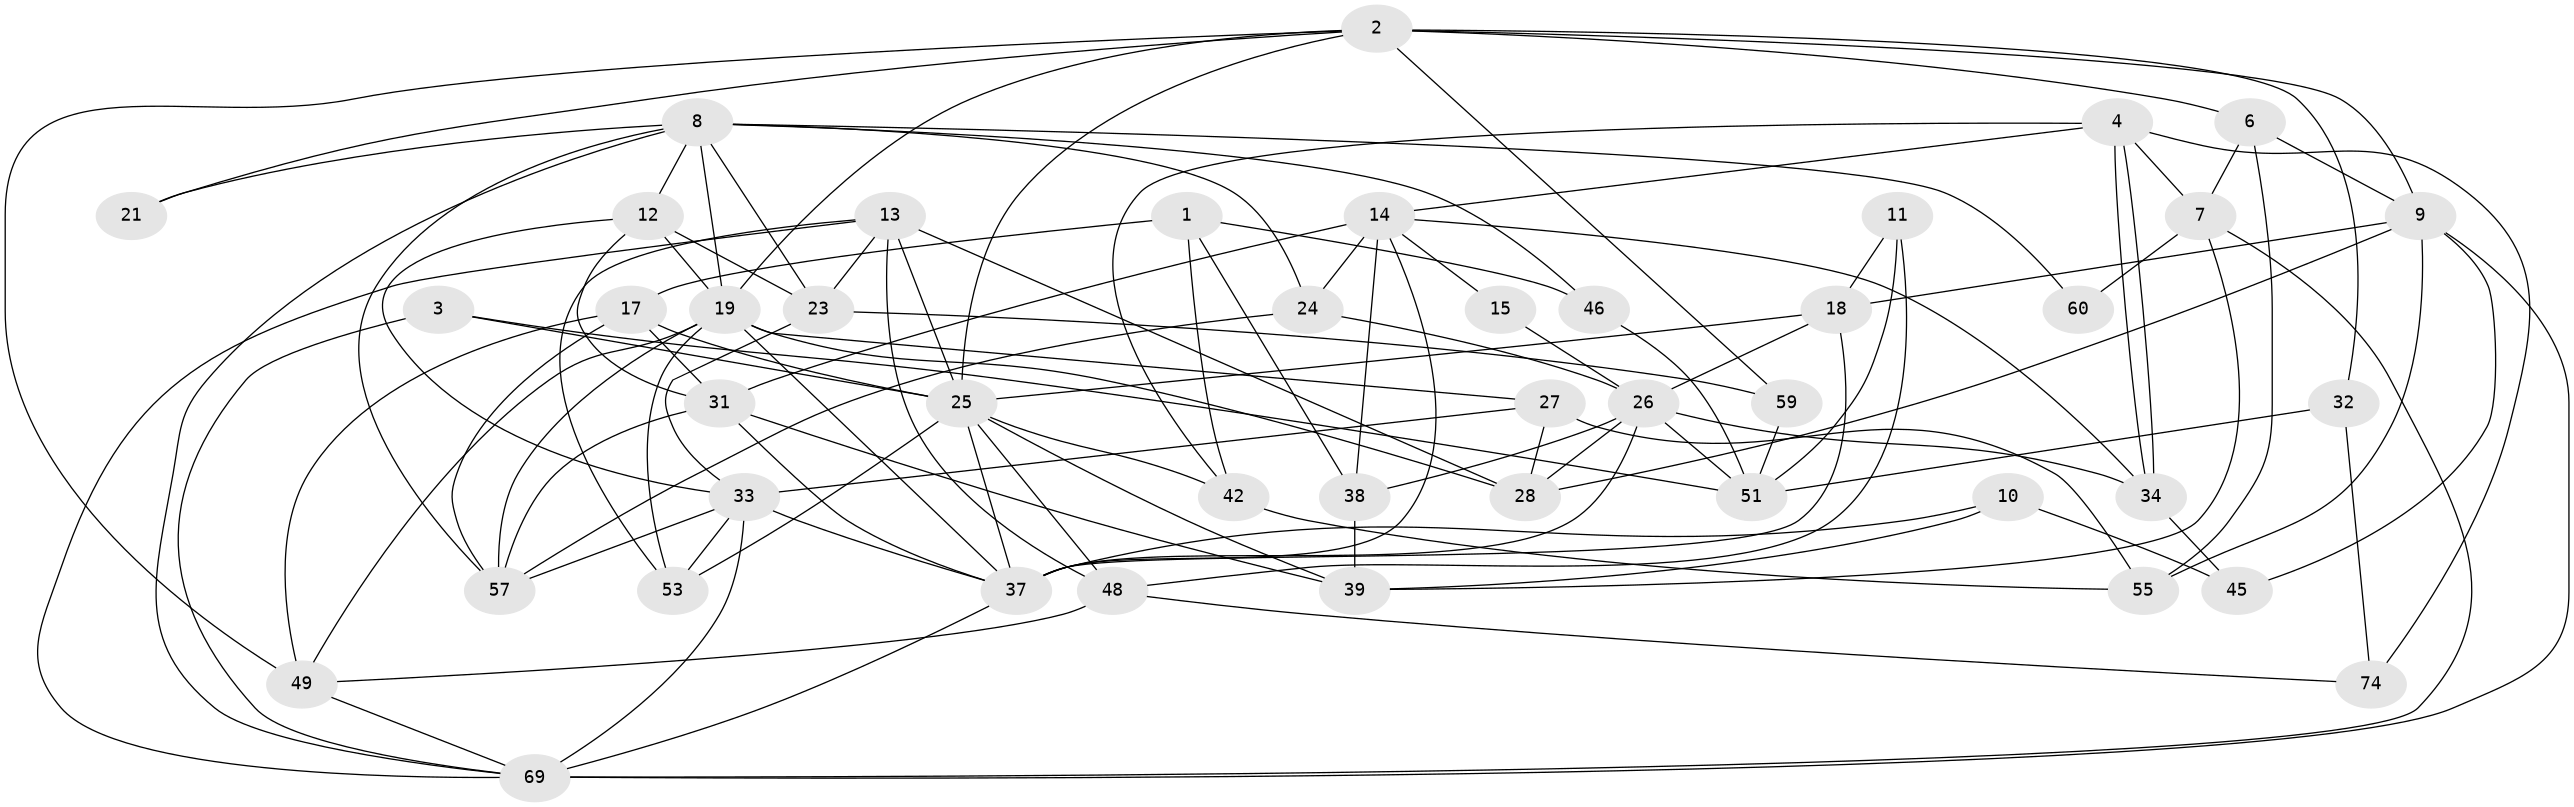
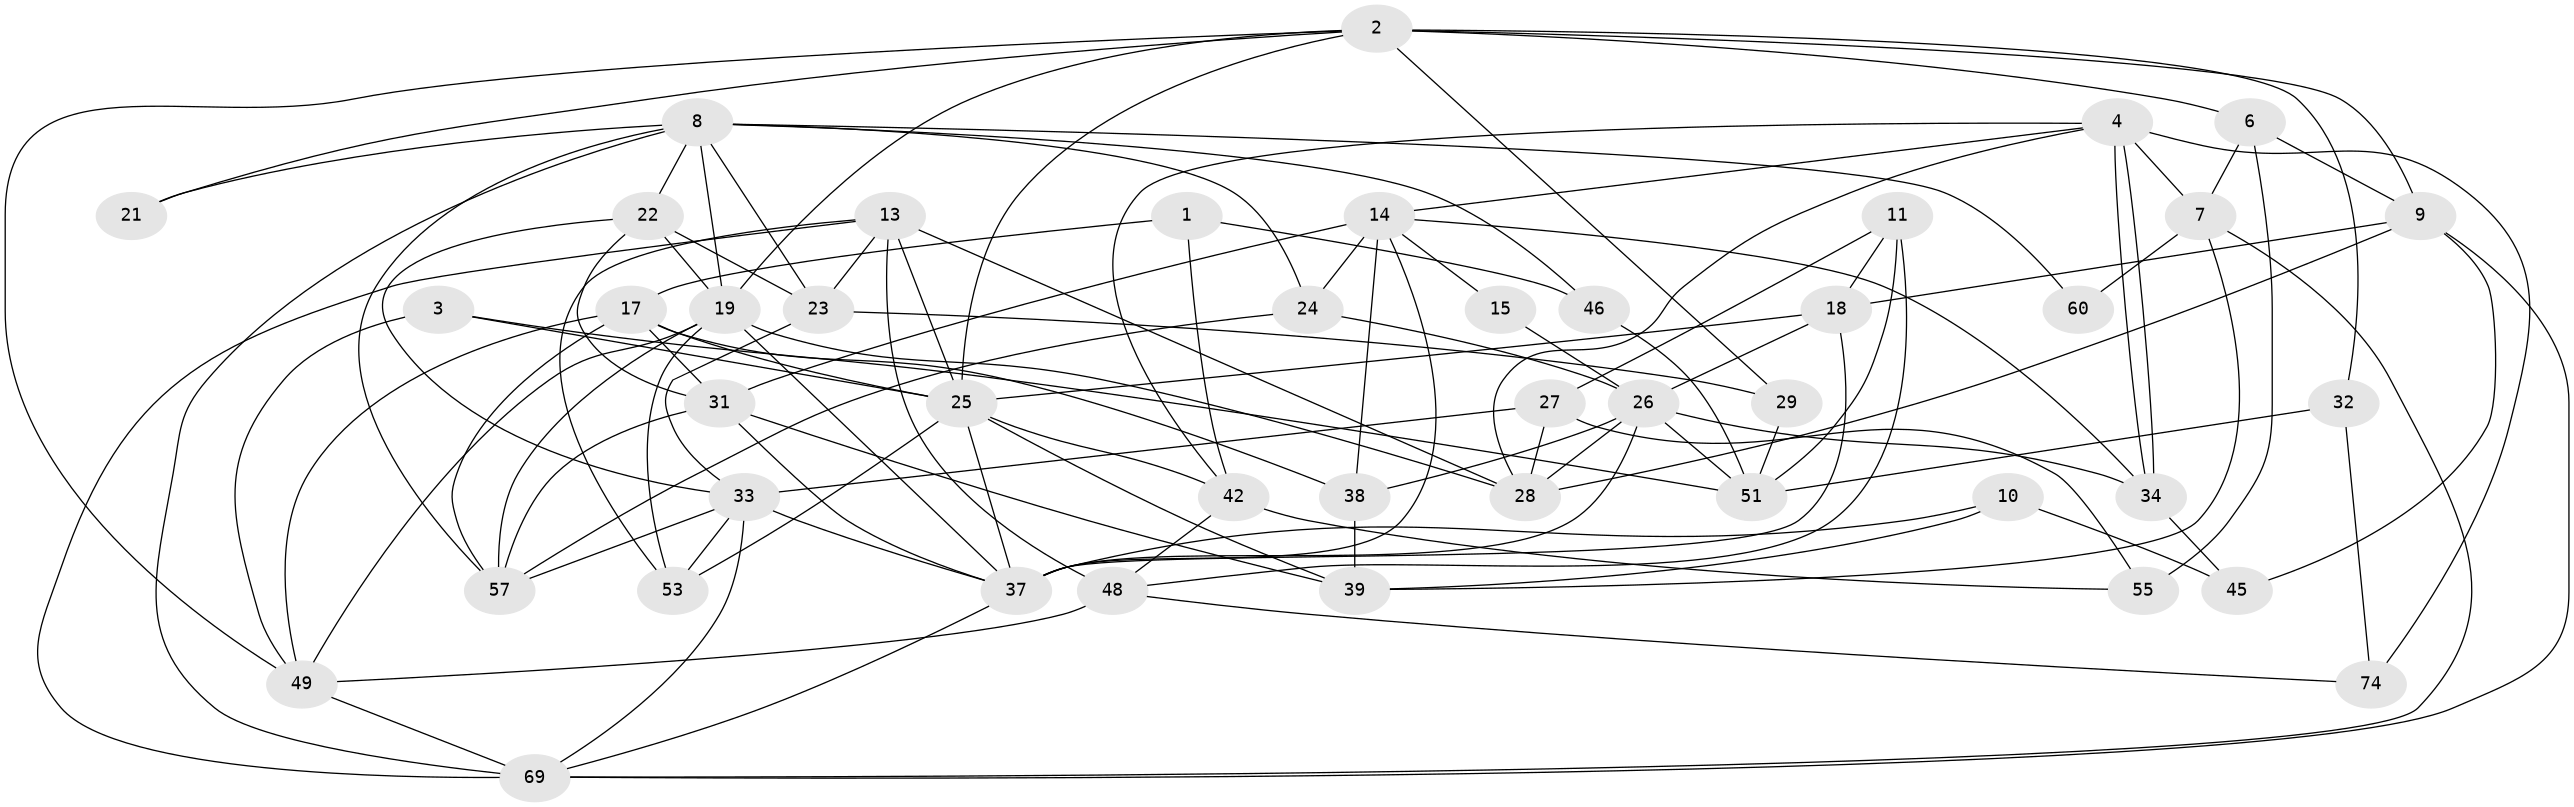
node "12": label "12" -> "22"
edge "4" -- "28": added
edge "1" -- "38": now "17" -- "38"
edge "19" -- "27": now "11" -- "27"
node "59": label "59" -> "29"
edge "9" -- "55": removed
edge "25" -- "48": now "42" -- "48"
edge "3" -- "69": now "3" -- "49"
